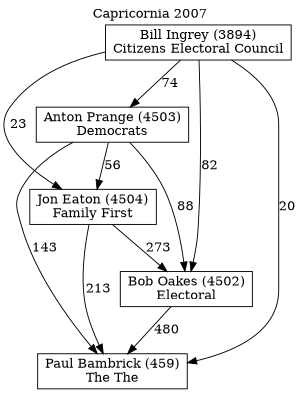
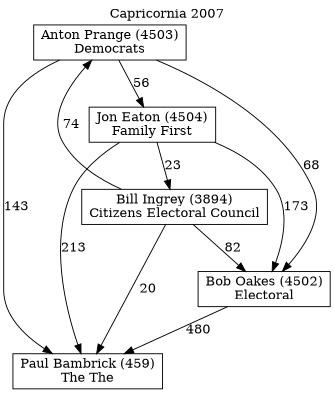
edge "Bill Ingrey (3894) Citizens Electoral Council" -> "Jon Eaton (4504) Family First": reversed
edge "Anton Prange (4503) Democrats" -> "Bob Oakes (4502) Electoral": label "88" -> "68"
edge "Jon Eaton (4504) Family First" -> "Bob Oakes (4502) Electoral": label "273" -> "173"
